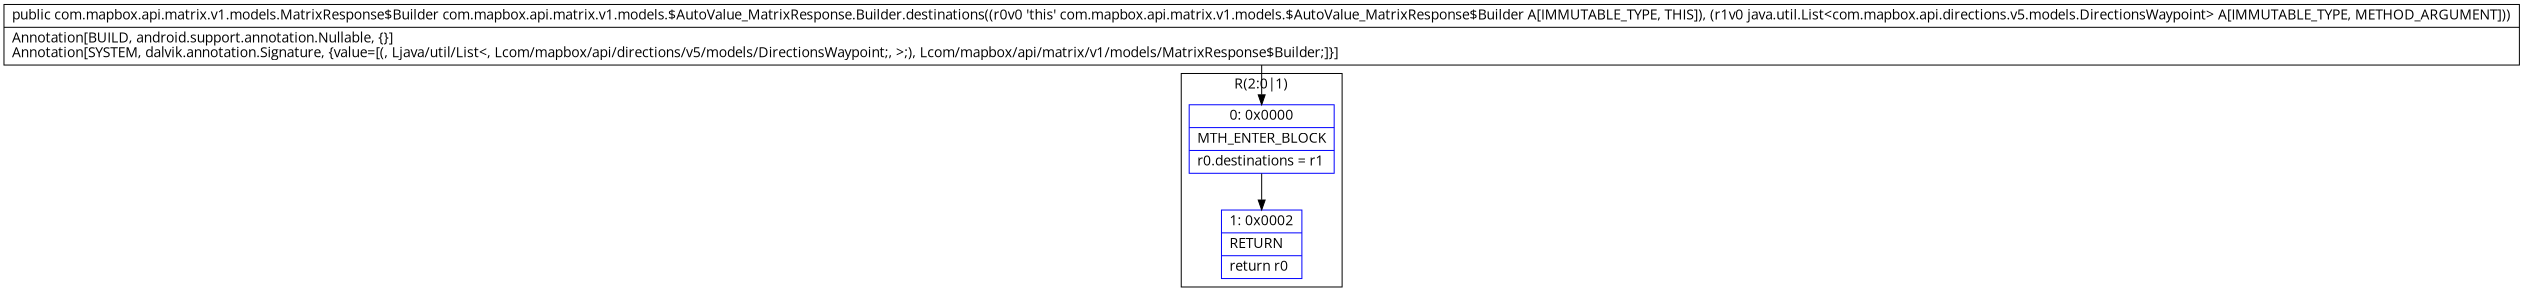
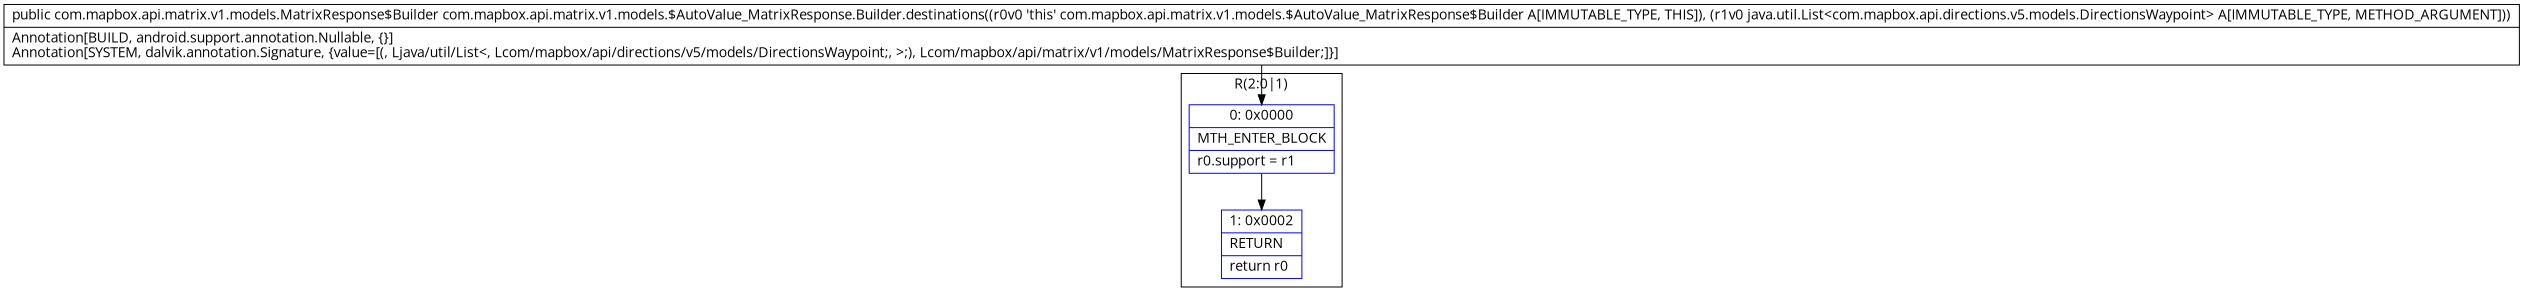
node "0: 0x0000": text "r0.destinations = r1" -> "r0.support = r1"
